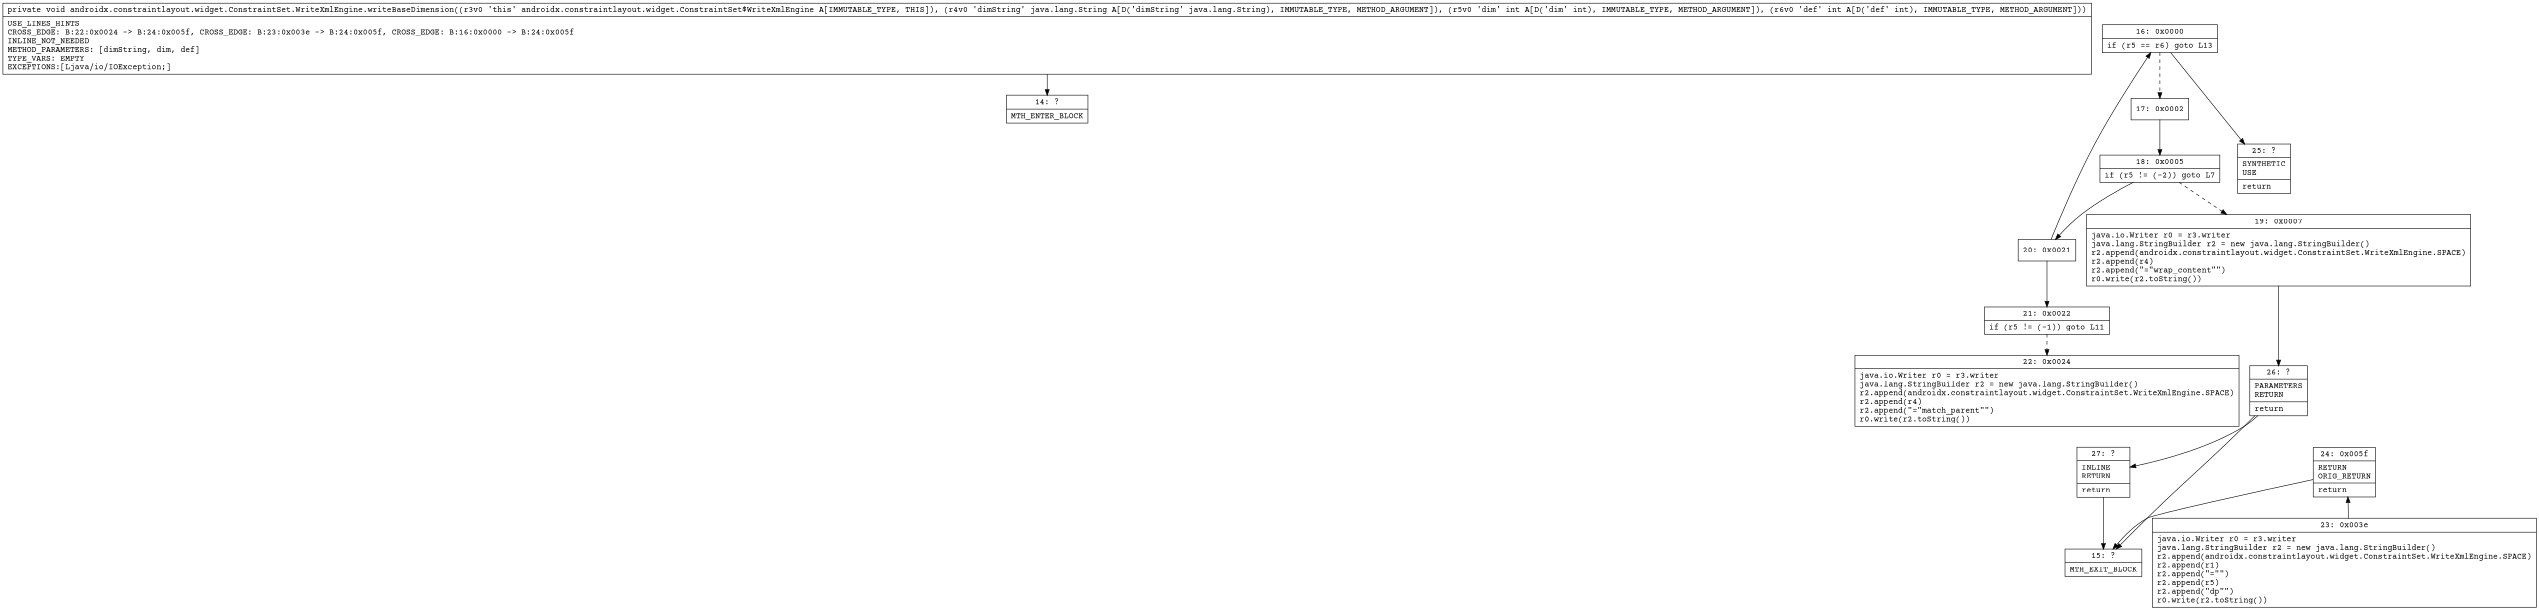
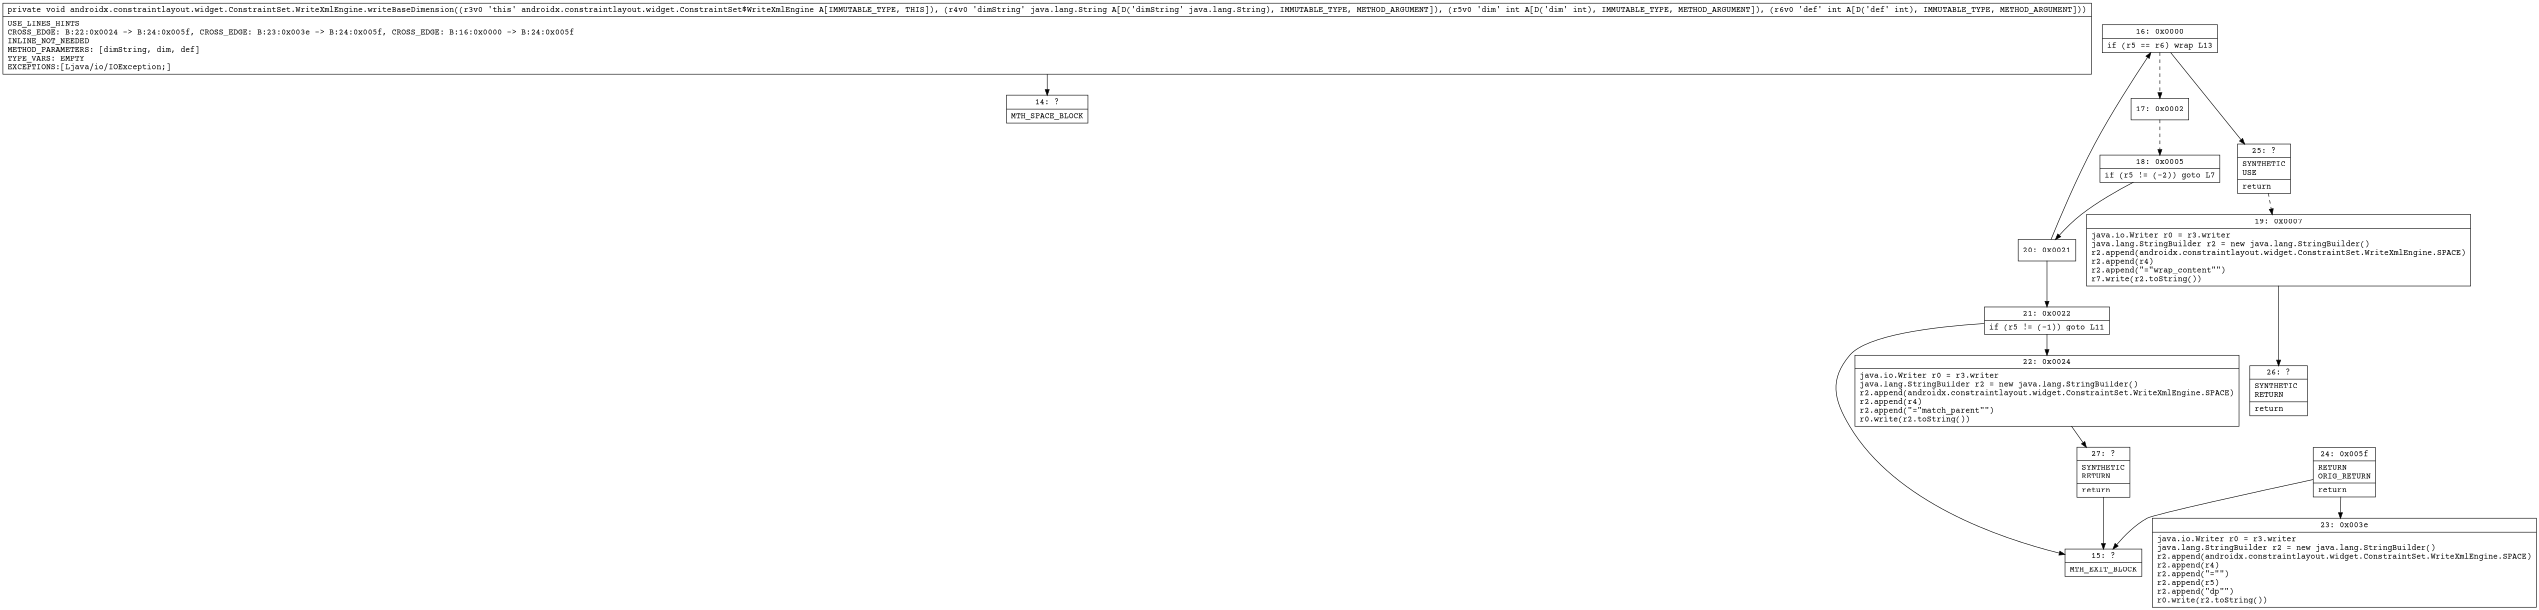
node "16: 0x0000": text "if (r5 == r6) goto L13" -> "if (r5 == r6) wrap L13"
node "14: ?": text "MTH_ENTER_BLOCK" -> "MTH_SPACE_BLOCK"
edge "17: 0x0002" -> "18: 0x0005": style solid -> dashed
edge "18: 0x0005" -> "19: 0x0007": now "25: ?" -> "19: 0x0007"
node "19: 0x0007": text "r0.write(r2.toString())" -> "r7.write(r2.toString())"
edge "21: 0x0022" -> "22: 0x0024": style dashed -> solid
node "26: ?": text "PARAMETERS" -> "SYNTHETIC"
edge "26: ?" -> "27: ?": now "22: 0x0024" -> "27: ?"
node "27: ?": text "INLINE" -> "SYNTHETIC"
edge "26: ?" -> "15: ?": now "21: 0x0022" -> "15: ?"
edge "23: 0x003e" -> "24: 0x005f": reversed
node "23: 0x003e": text "r2.append(r1)" -> "r2.append(r4)"
